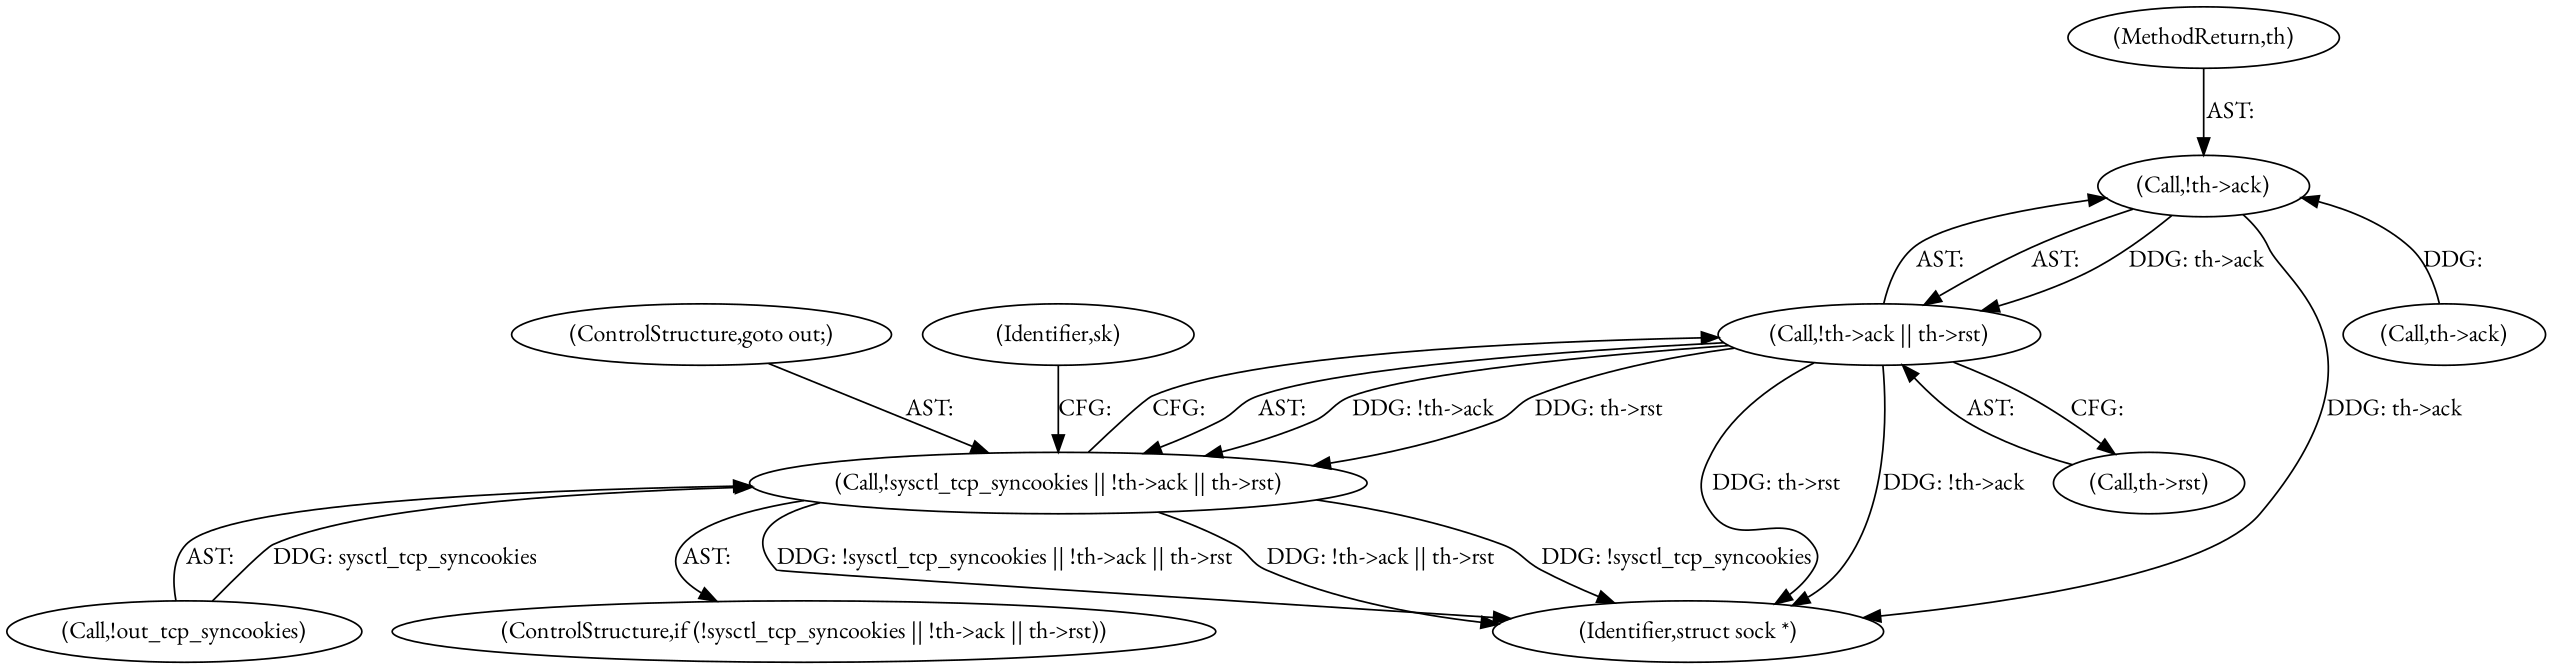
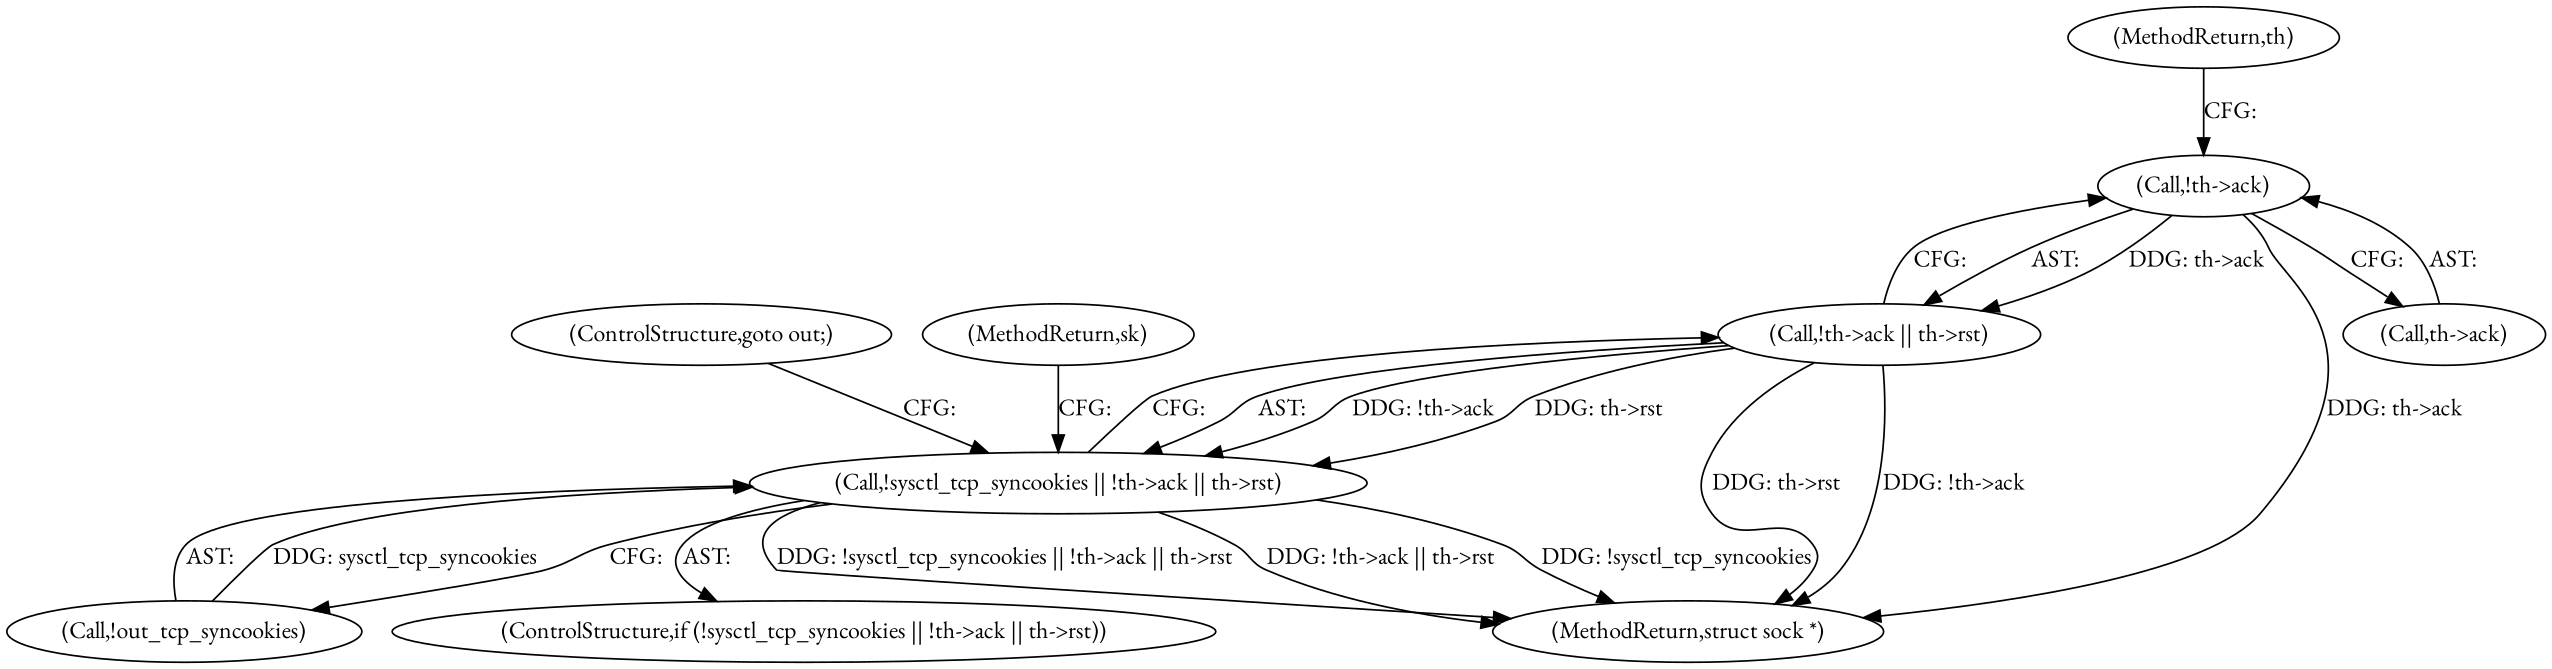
edge "(MethodReturn,th)" -> "(Call,!th->ack)": label "AST: " -> "CFG: "
edge "(Call,!th->ack)" -> "(Call,th->ack)": added, label "CFG:"
edge "(Call,!th->ack || th->rst)" -> "(Call,!th->ack)": label "AST: " -> "CFG: "
edge "(Call,th->ack)" -> "(Call,!th->ack)": label "DDG: " -> "AST: "
node "(Identifier,sk)": label "(Identifier,sk)" -> "(MethodReturn,sk)"
edge "(ControlStructure,goto out;)" -> "(Call,!sysctl_tcp_syncookies || !th->ack || th->rst)": label "AST: " -> "CFG: "
node "(Call,th->rst)": removed
edge "(Call,!sysctl_tcp_syncookies || !th->ack || th->rst)" -> "(Call,!out_tcp_syncookies)": added, label "CFG:"
node "(Identifier,struct sock *)": label "(Identifier,struct sock *)" -> "(MethodReturn,struct sock *)"
